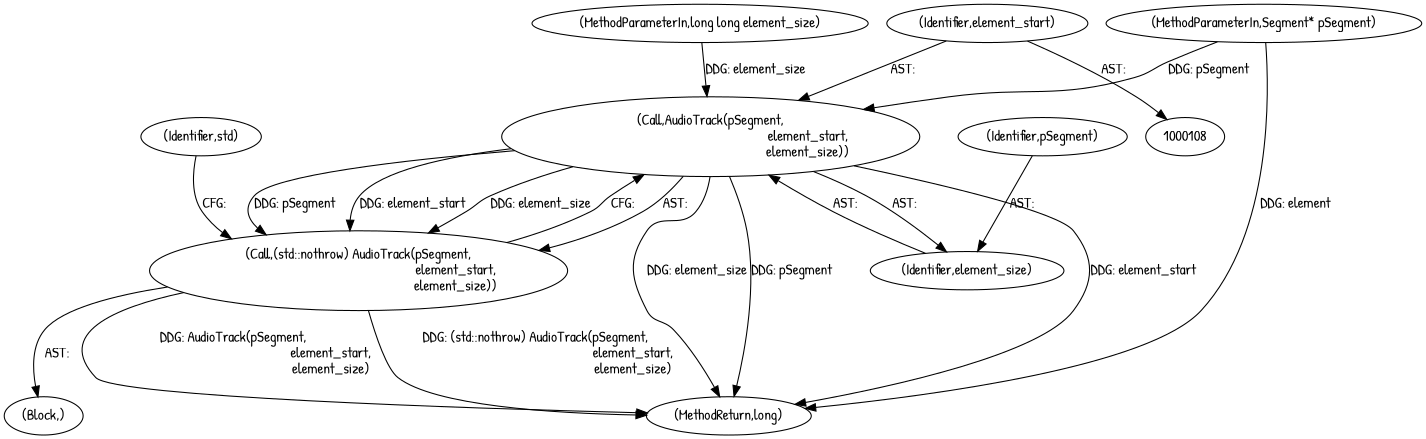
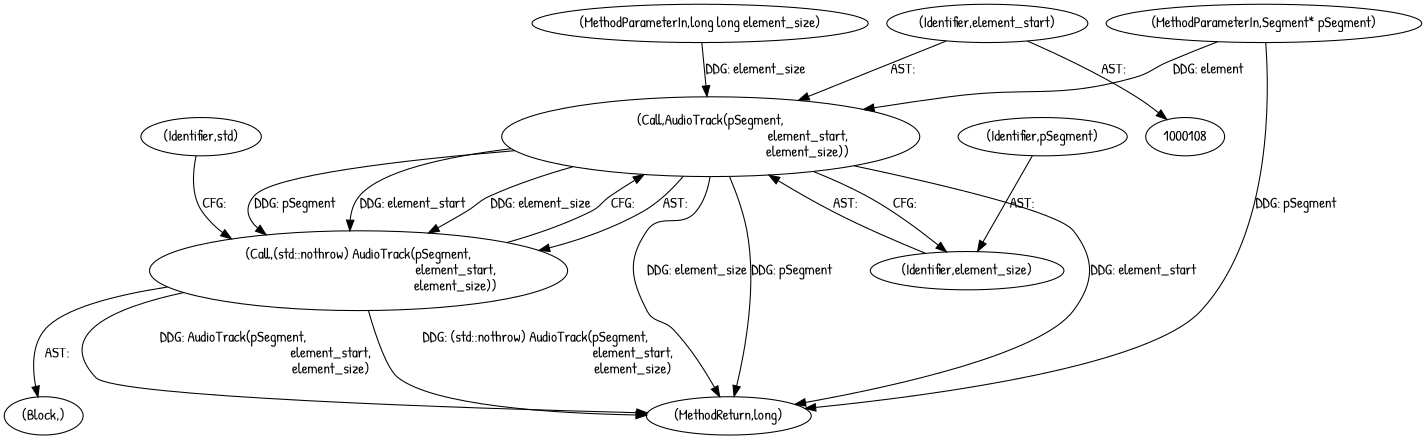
edge "(MethodParameterIn,Segment* pSegment)" -> "(Call,AudioTrack(pSegment, element_start, element_size))": label "DDG: pSegment" -> "DDG: element"
edge "(Call,AudioTrack(pSegment, element_start, element_size))" -> "(Identifier,element_size)": label "AST: " -> "CFG: "
edge "(MethodParameterIn,Segment* pSegment)" -> "(MethodReturn,long)": label "DDG: element" -> "DDG: pSegment"
